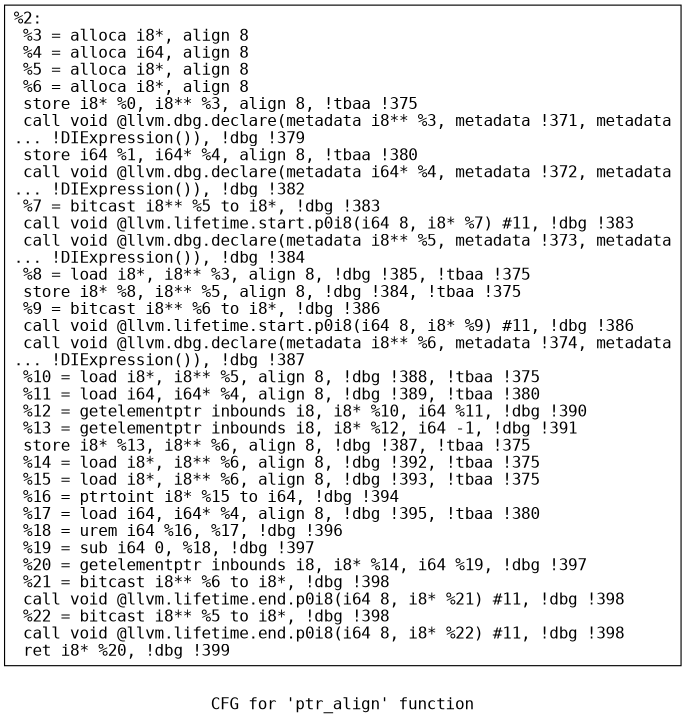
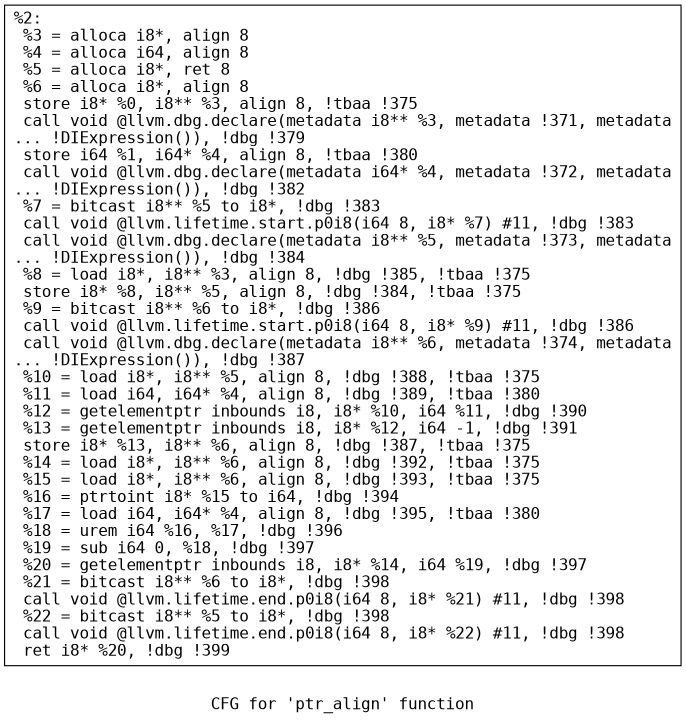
node "%2:": text "%5 = alloca i8*, align 8" -> "%5 = alloca i8*, ret 8"
